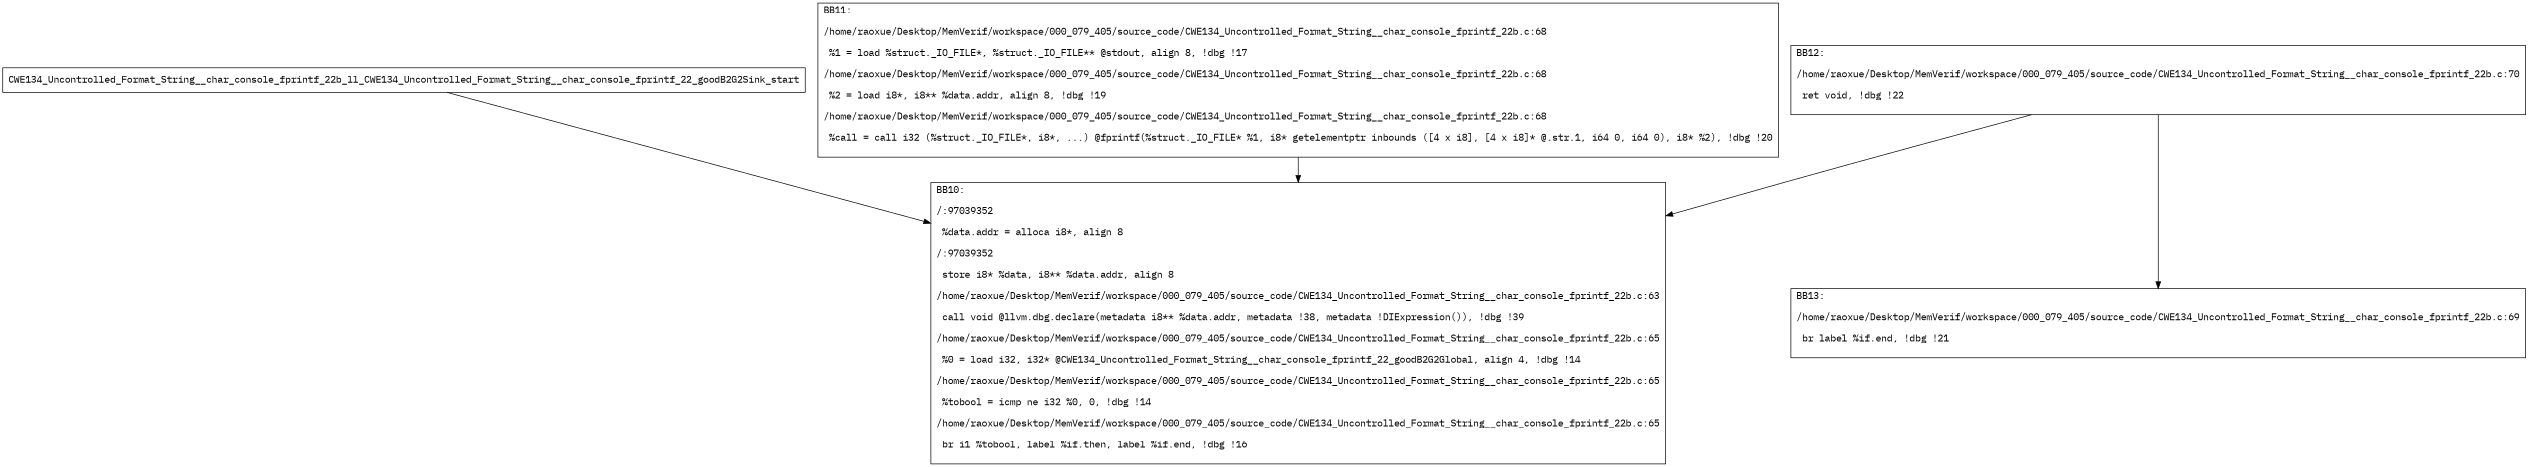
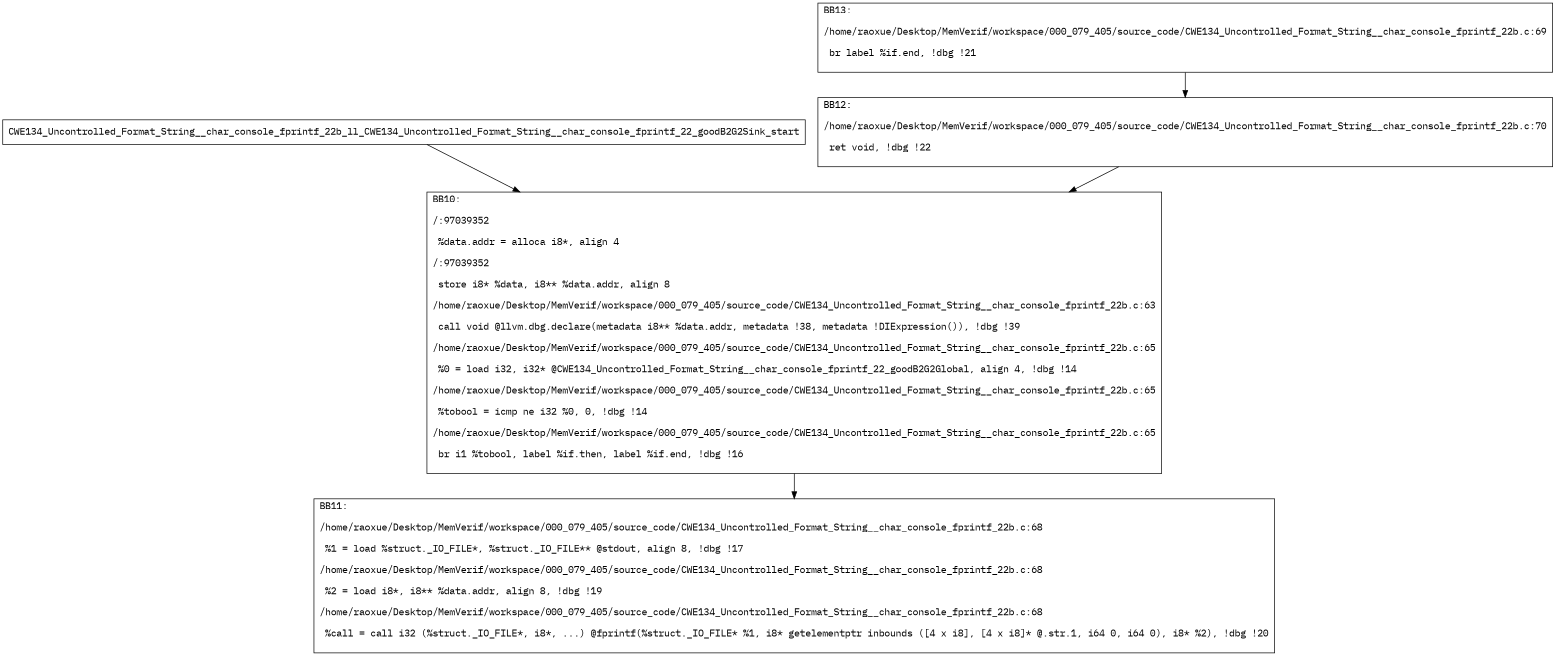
edge "BB11:" -> "BB10:": reversed
edge "BB12:" -> "BB13:": reversed
node "BB10:": text "%data.addr = alloca i8*, align 8" -> "%data.addr = alloca i8*, align 4"
